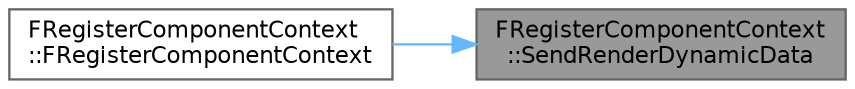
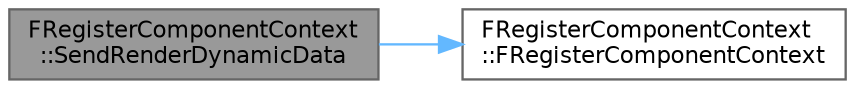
edge "FRegisterComponentContext ::FRegisterComponentContext" -> "FRegisterComponentContext ::SendRenderDynamicData": reversed
